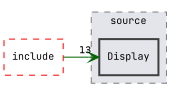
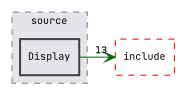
edge "include" -> "Display": reversed
